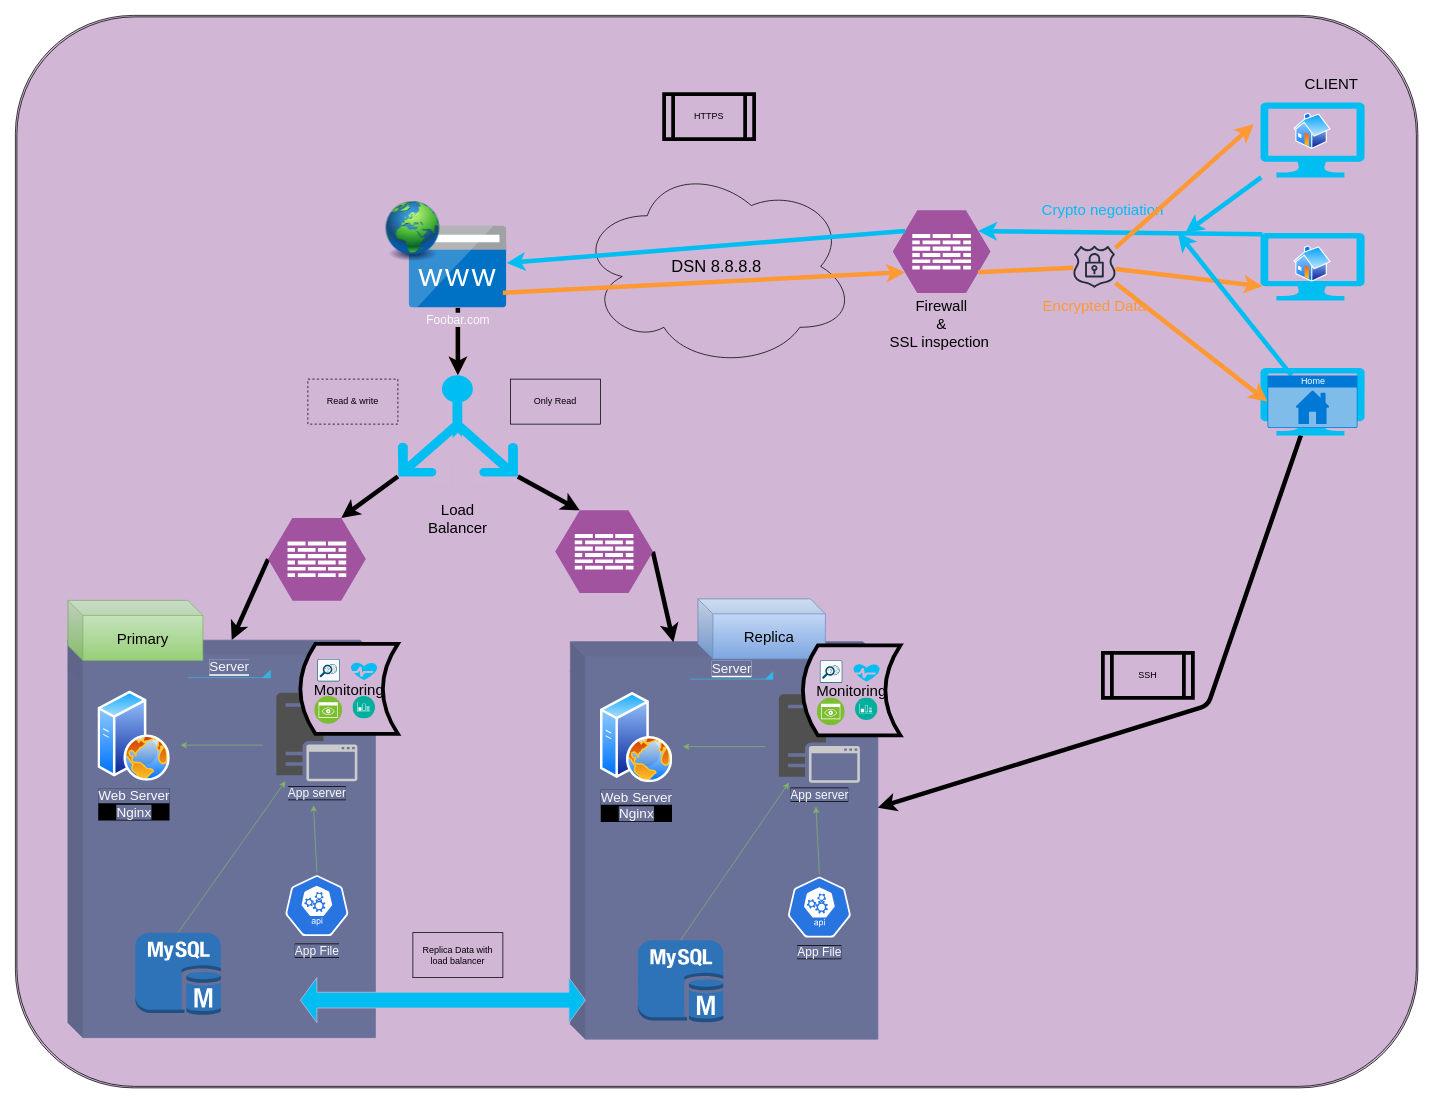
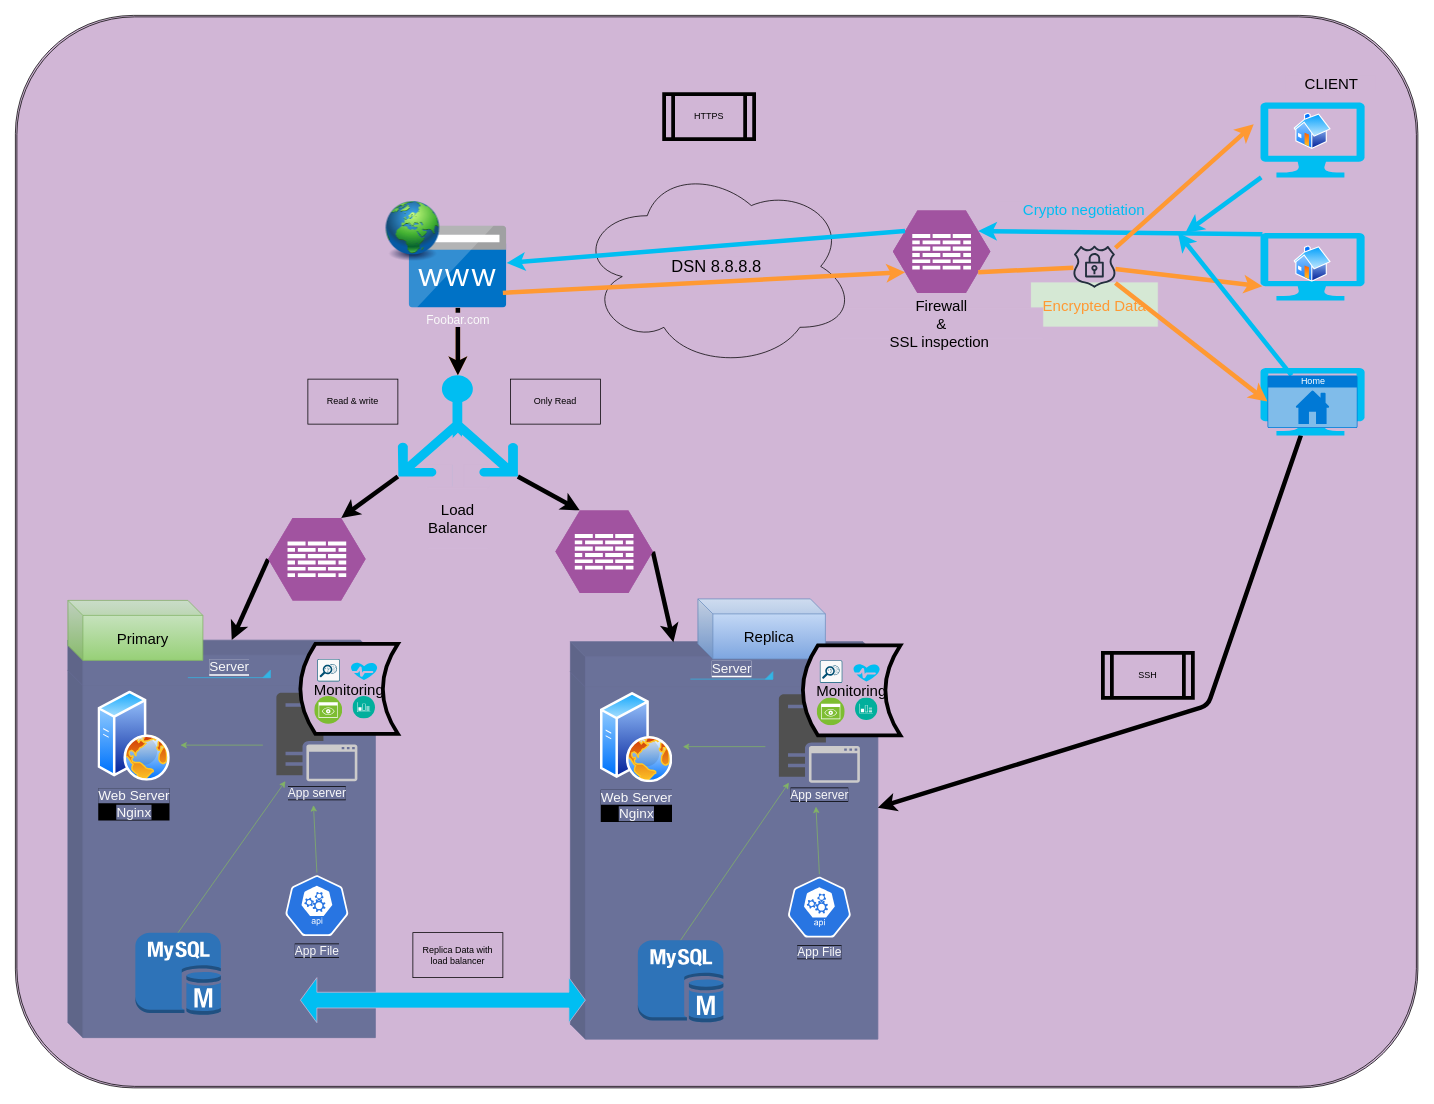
node "Crypto negotiation": moved (1103, 209) -> (1084, 209)
node "Encrypted Data": fillcolor #d1b6d6 -> #d5e8d4
node "Read & write": style dashed -> solid
